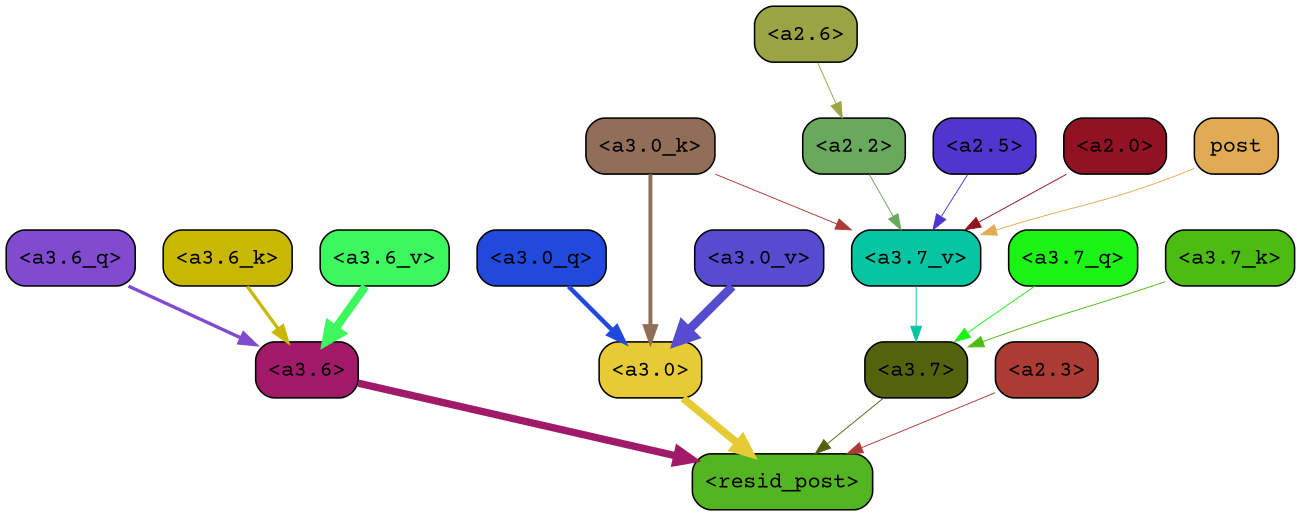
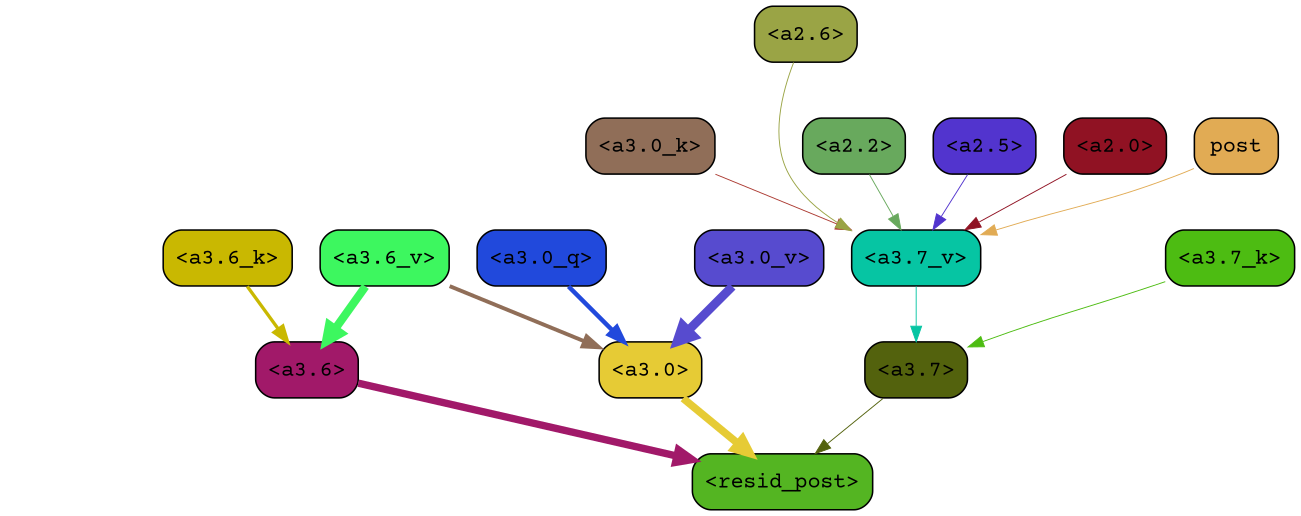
edge "<a2.6>" -> "<a2.2>": now "<a2.6>" -> "<a3.7_v>"
edge "<a3.0_k>" -> "<a3.0>": now "<a3.6_v>" -> "<a3.0>"
node "<a3.6_q>": removed
node "<a3.7_q>": removed
node "<a2.3>": removed
